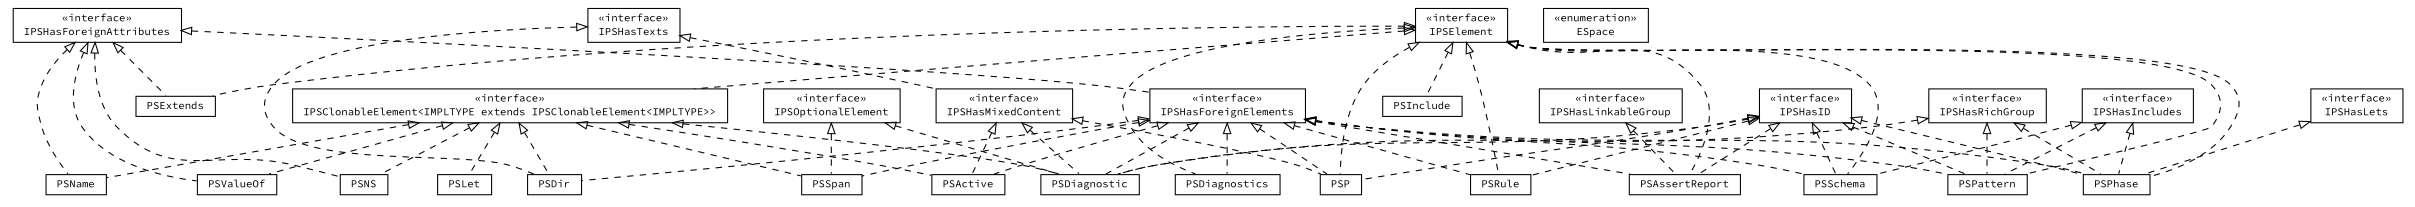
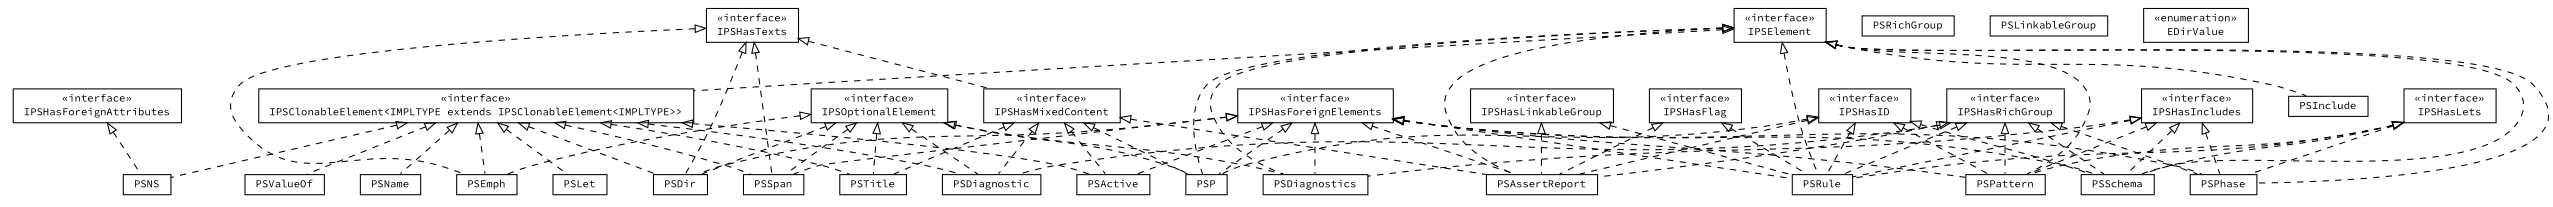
node "ESpace": removed
node "PSRichGroup": added
node "PSLinkableGroup": added
node "EDirValue": added
edge "IPSHasForeignElements" -> "IPSHasForeignAttributes": removed
node "PSExtends": removed
node "IPSHasFlag": added
edge "PSName" -> "IPSHasForeignAttributes": removed
edge "PSSpan" -> "IPSHasTexts": added
edge "PSDiagnostic" -> "IPSHasID": removed
edge "PSP" -> "IPSOptionalElement": added
edge "PSPhase" -> "IPSHasID": removed
edge "PSValueOf" -> "IPSHasForeignAttributes": removed
edge "PSDiagnostics" -> "IPSOptionalElement": added
edge "PSPattern" -> "IPSHasLets": added
edge "PSSchema" -> "IPSHasLets": added
edge "PSDir" -> "IPSOptionalElement": added
edge "PSRule" -> "IPSHasLinkableGroup": added
edge "PSRule" -> "IPSHasRichGroup": added
edge "PSAssertReport" -> "IPSHasMixedContent": added
edge "PSSchema" -> "IPSHasRichGroup": added
edge "PSDiagnostic" -> "IPSHasForeignElements": removed
edge "PSAssertReport" -> "IPSHasRichGroup": added
edge "PSDiagnostics" -> "IPSHasIncludes": added
edge "PSRule" -> "IPSHasIncludes": added
edge "PSRule" -> "IPSHasLets": added
node "PSEmph": added
node "PSTitle": added
